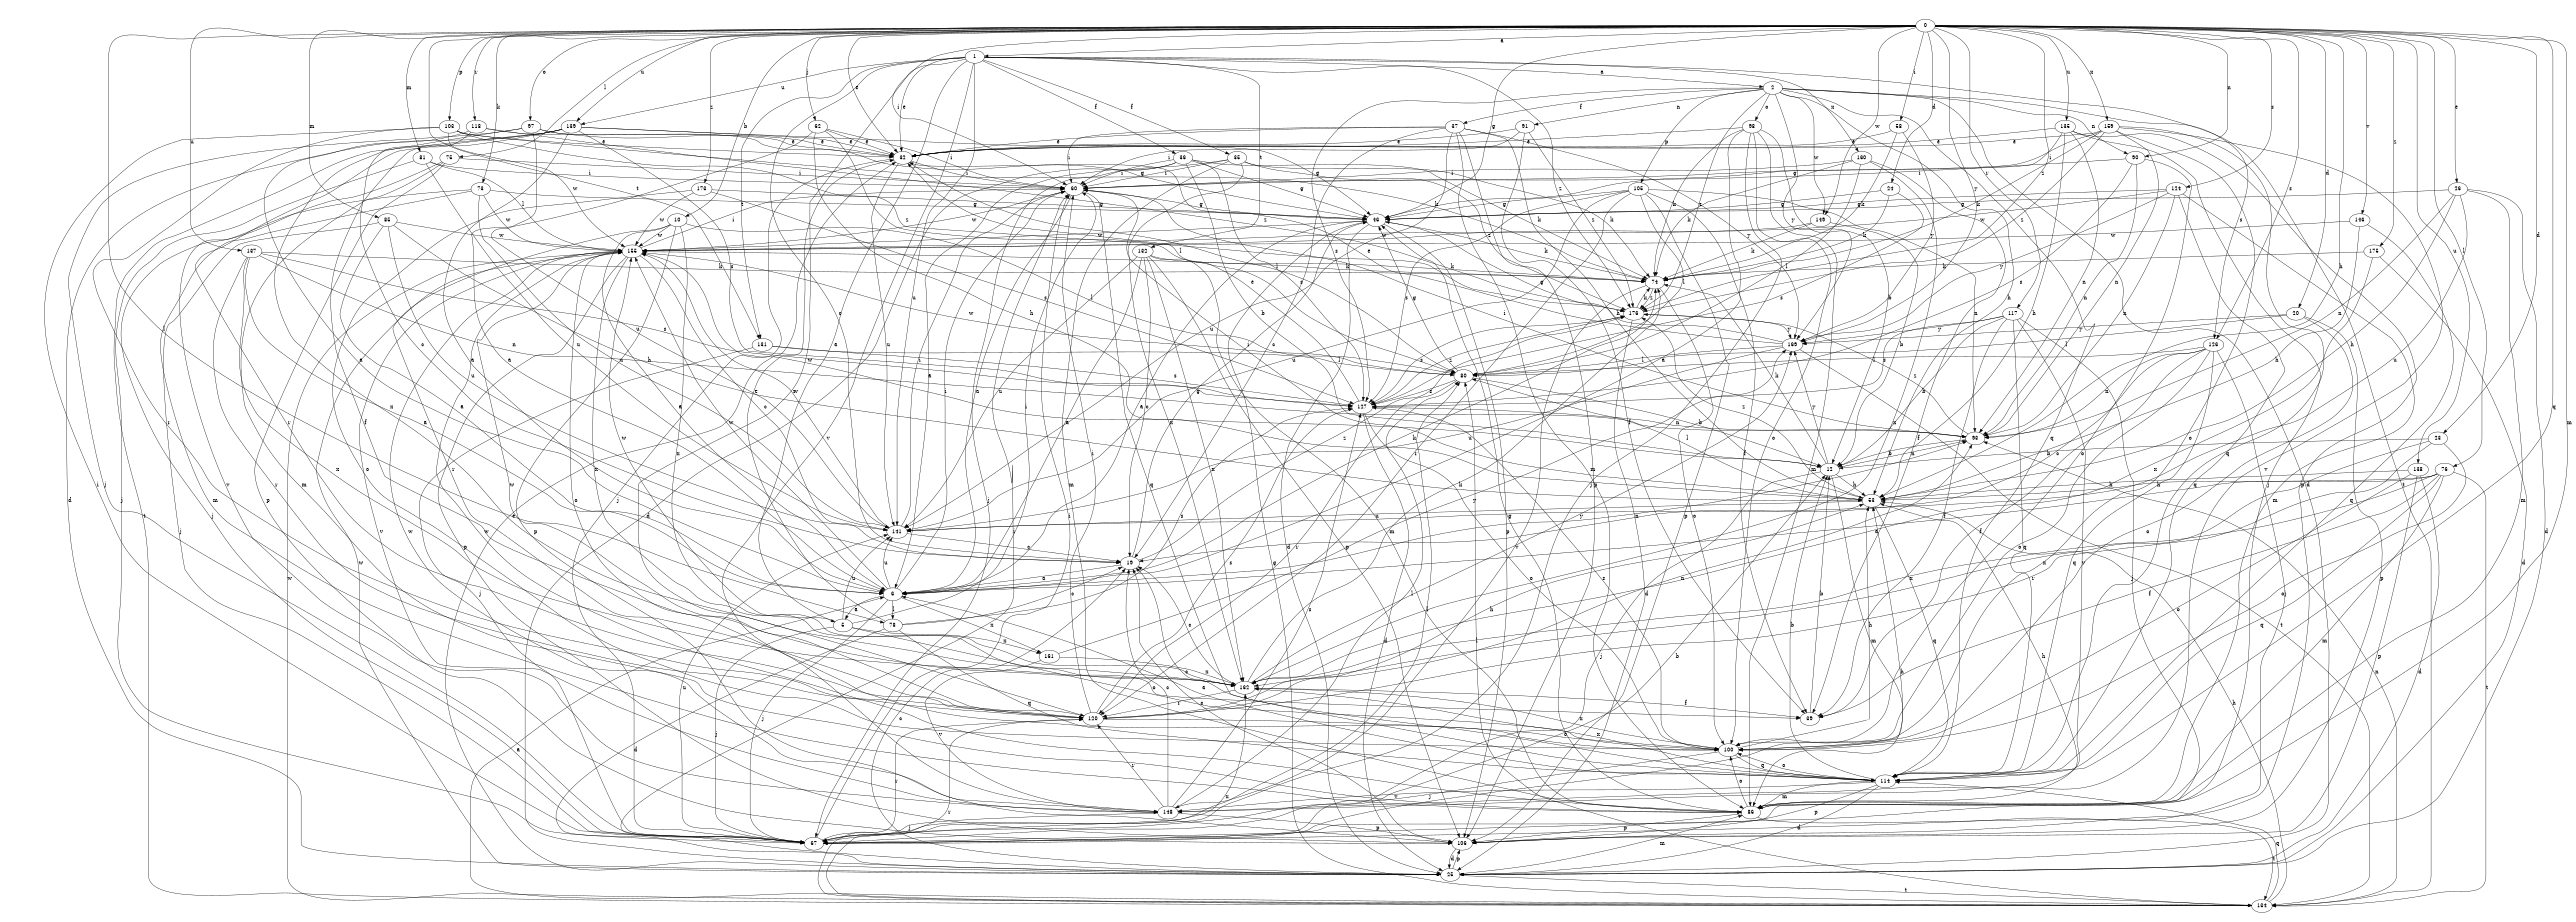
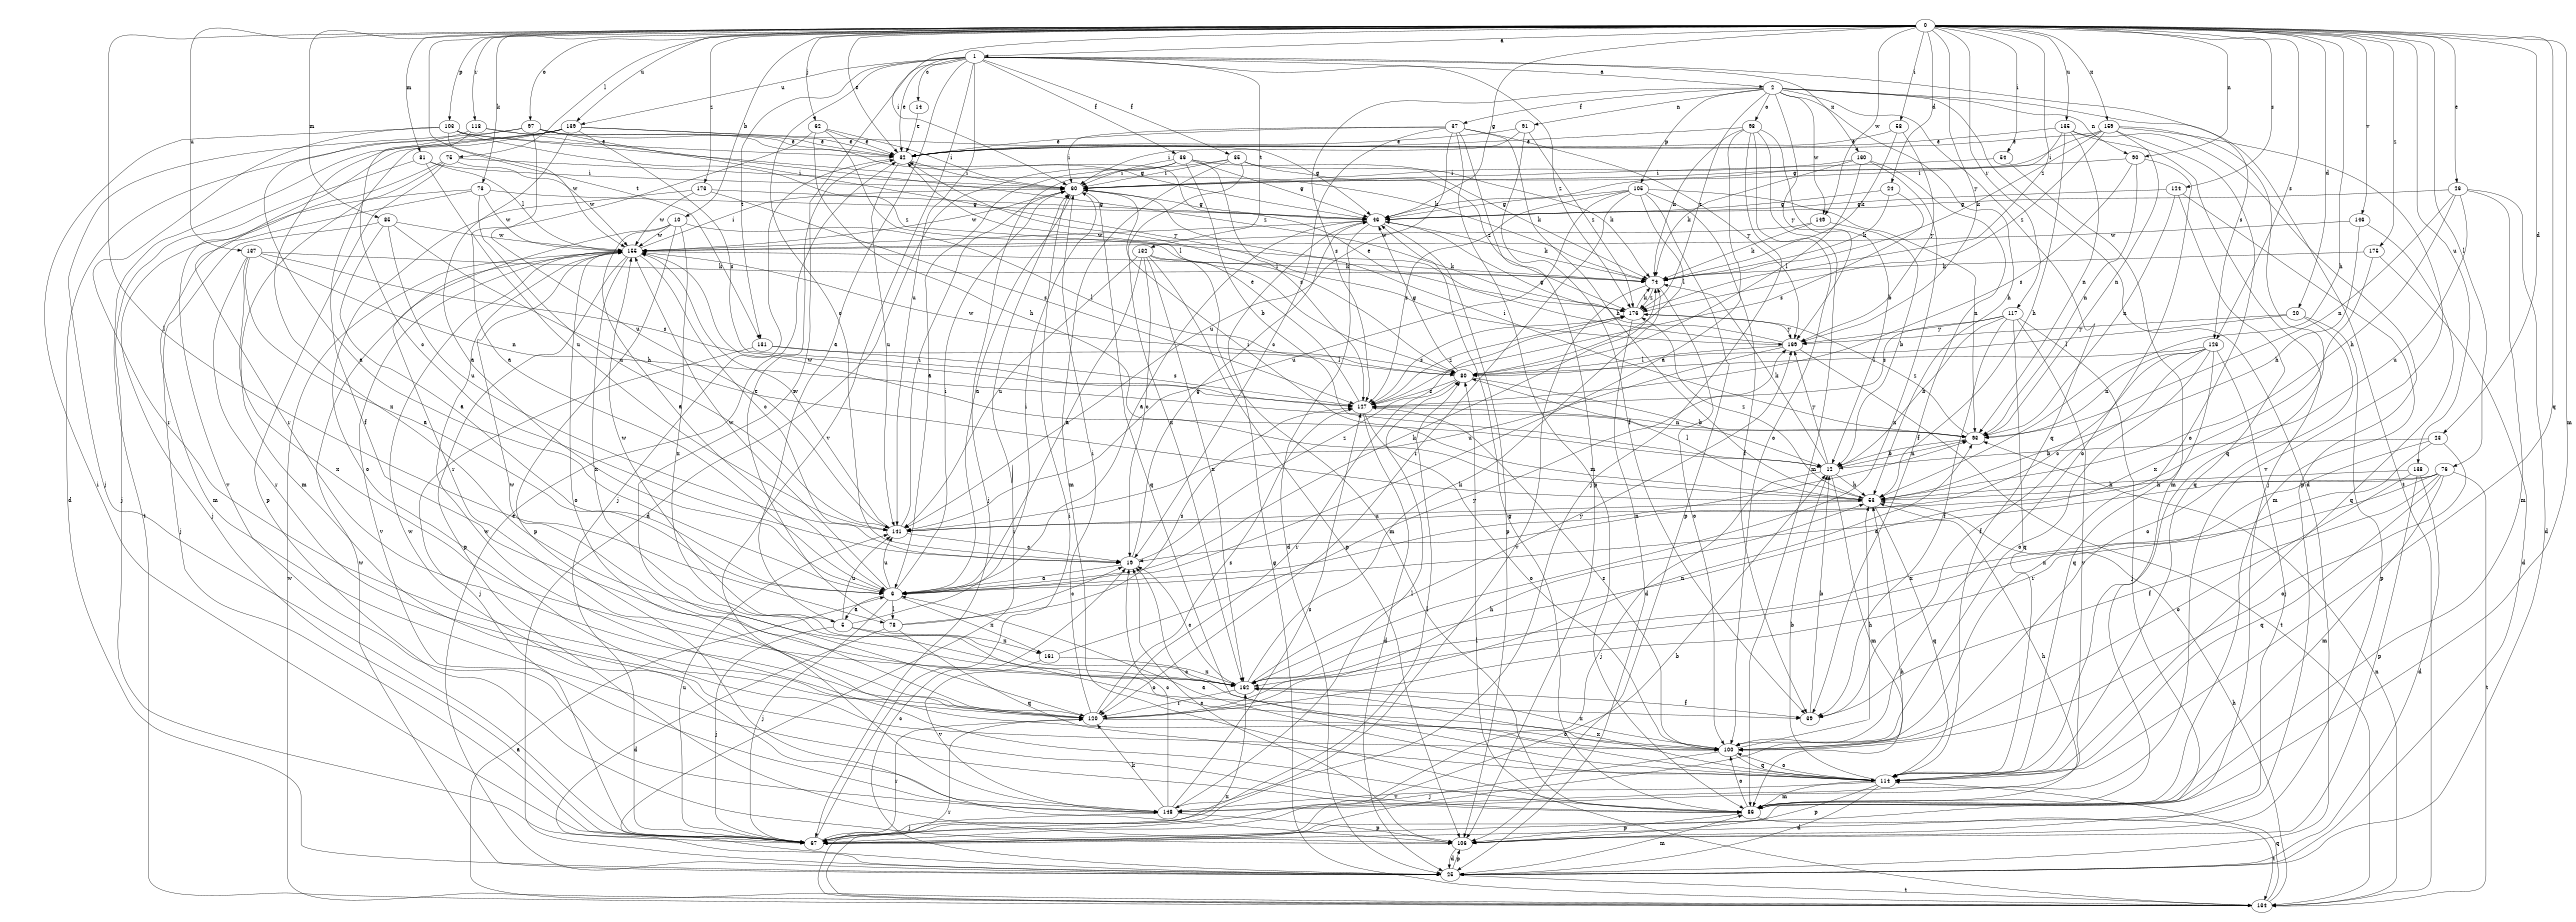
node "14": added
node "54": added
edge "124" -> "155": now "75" -> "155"
edge "124" -> "169": now "97" -> "169"
edge "148" -> "120": label "r" -> "k"
